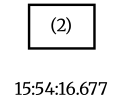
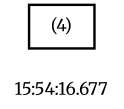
node "(2)": label "(2)" -> "(4)"
